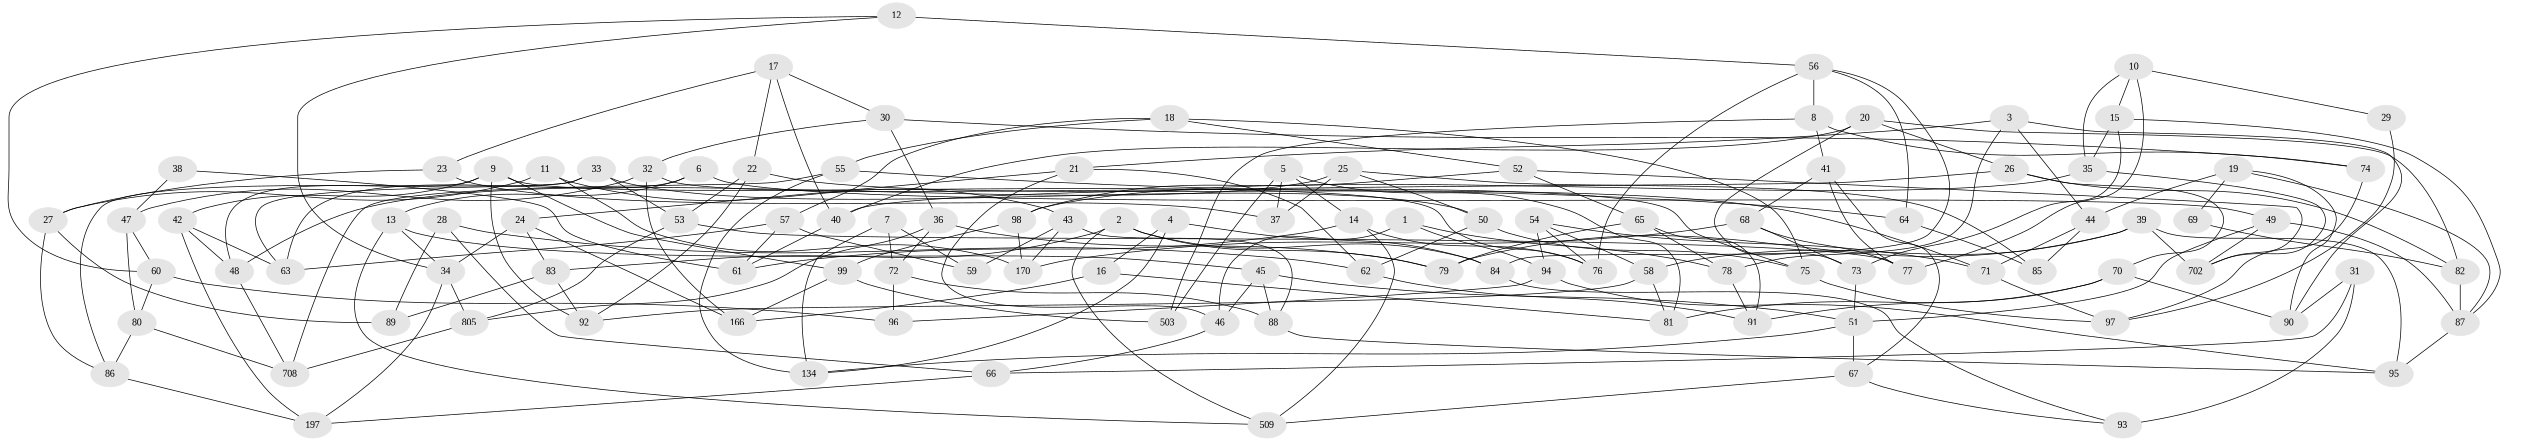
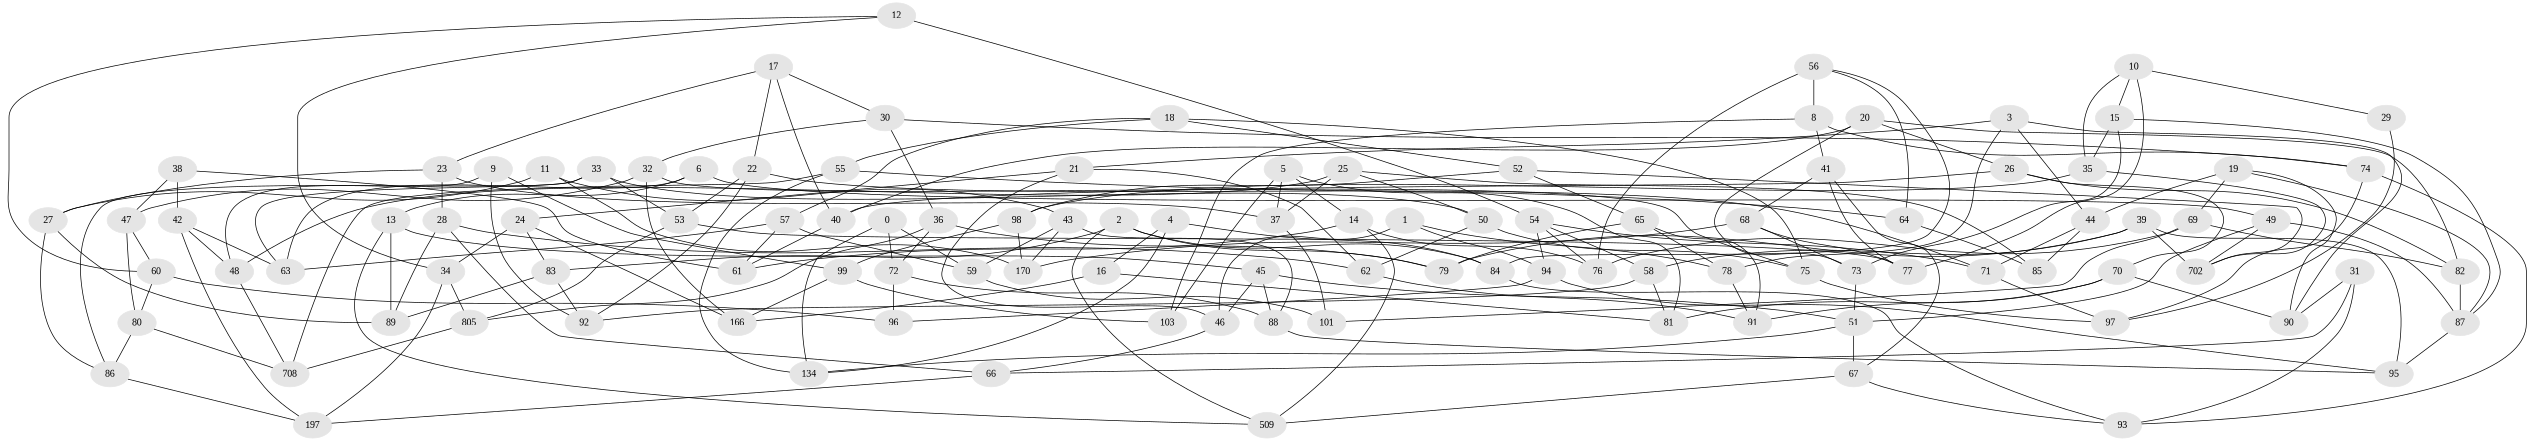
edge "12" -- "56": now "12" -- "54"
edge "9" -- "76": now "69" -- "76"
edge "23" -- "28": added
edge "9" -- "42": now "38" -- "42"
node "7": label "7" -> "0"
edge "13" -- "34": now "13" -- "89"
node "503": label "503" -> "103"
node "101": added
edge "74" -- "93": added
